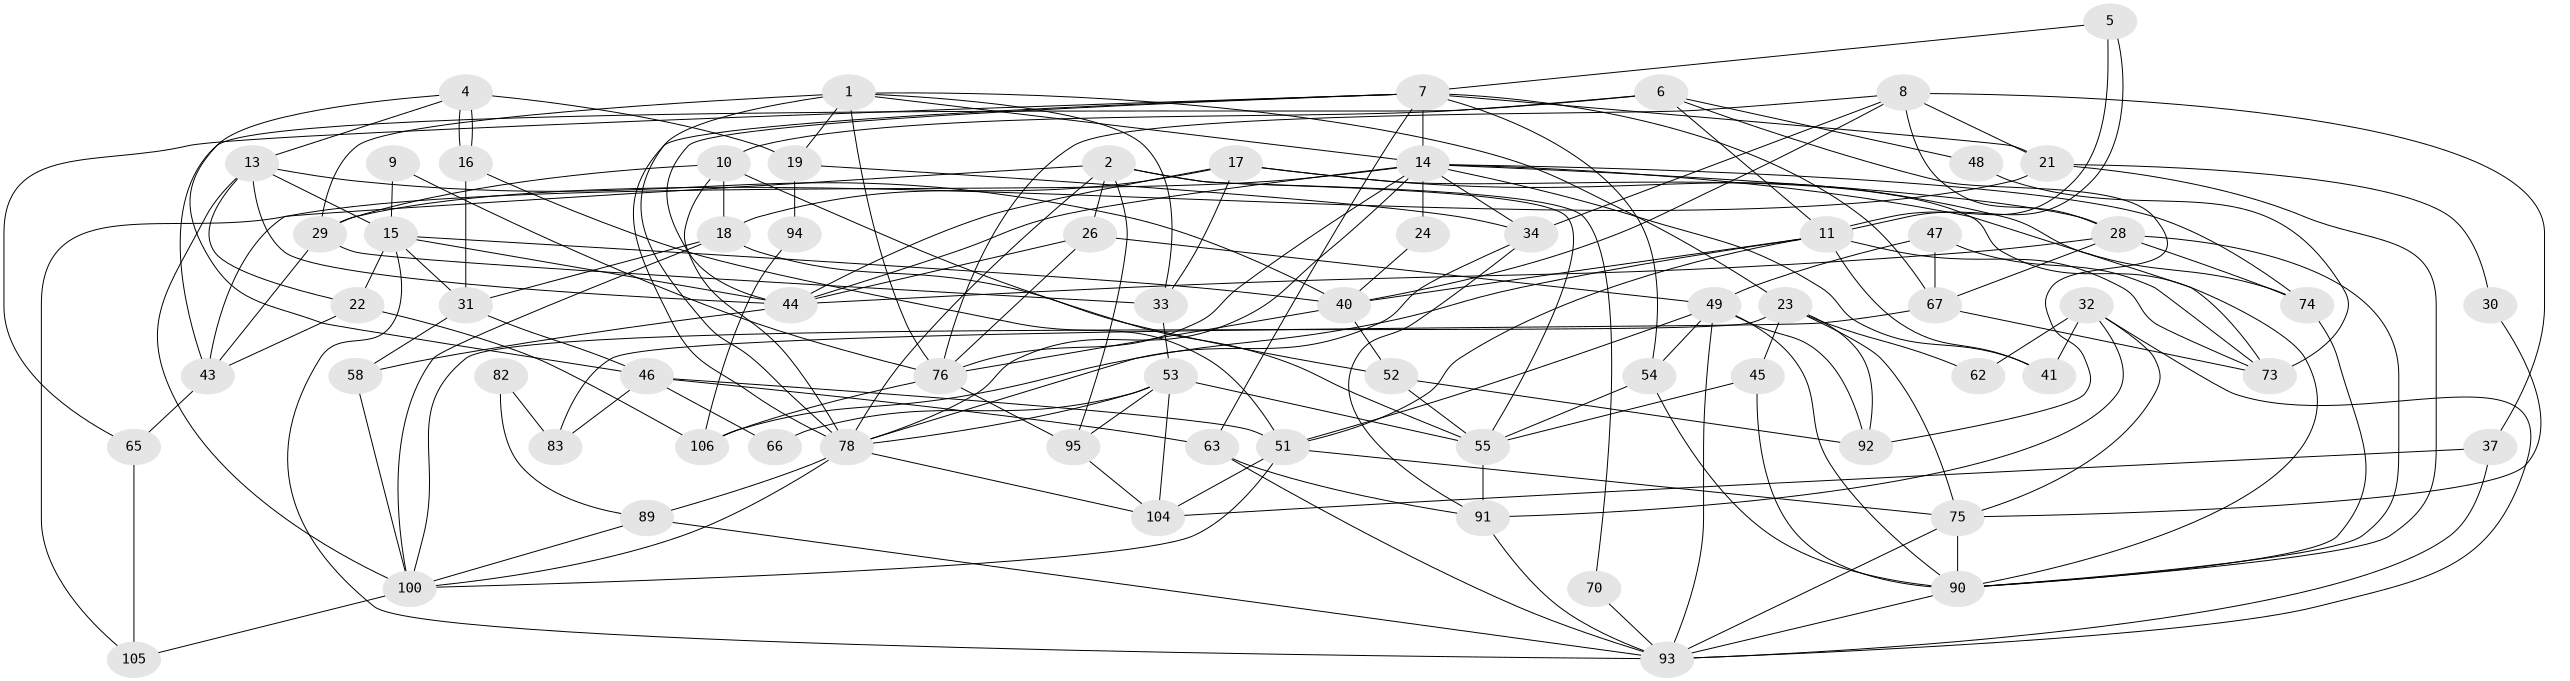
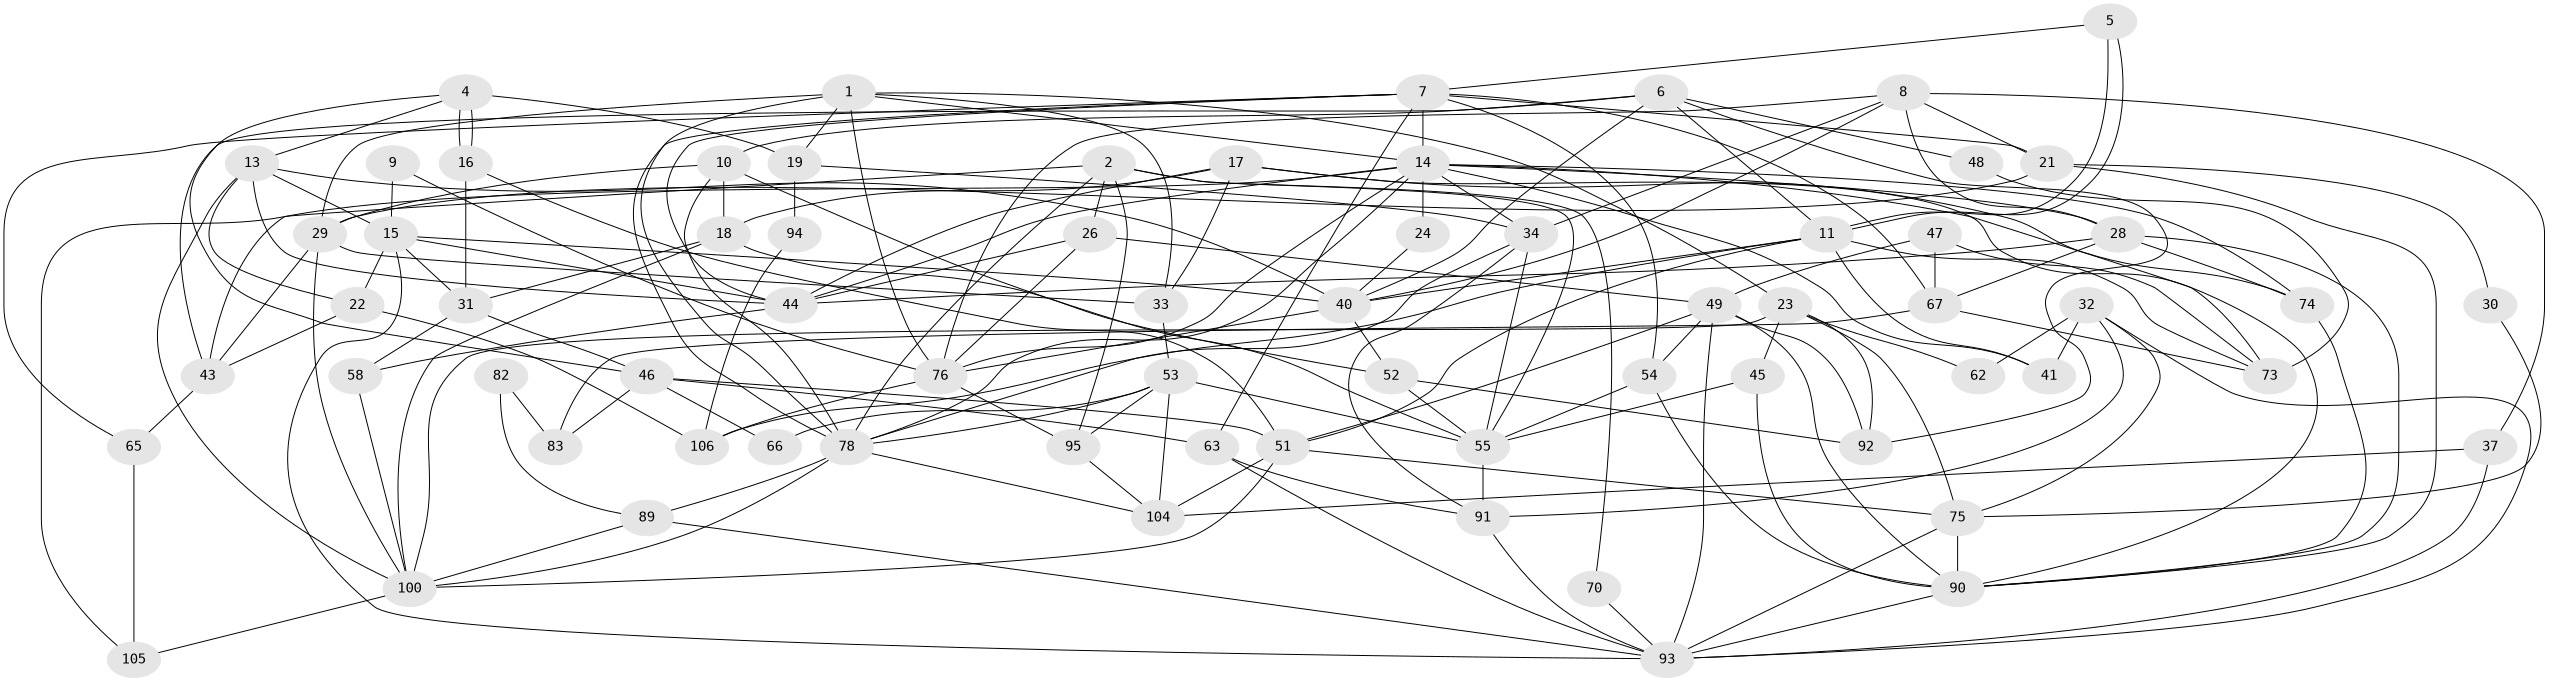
edge "6" -- "40": added
edge "34" -- "55": added
edge "29" -- "100": added
